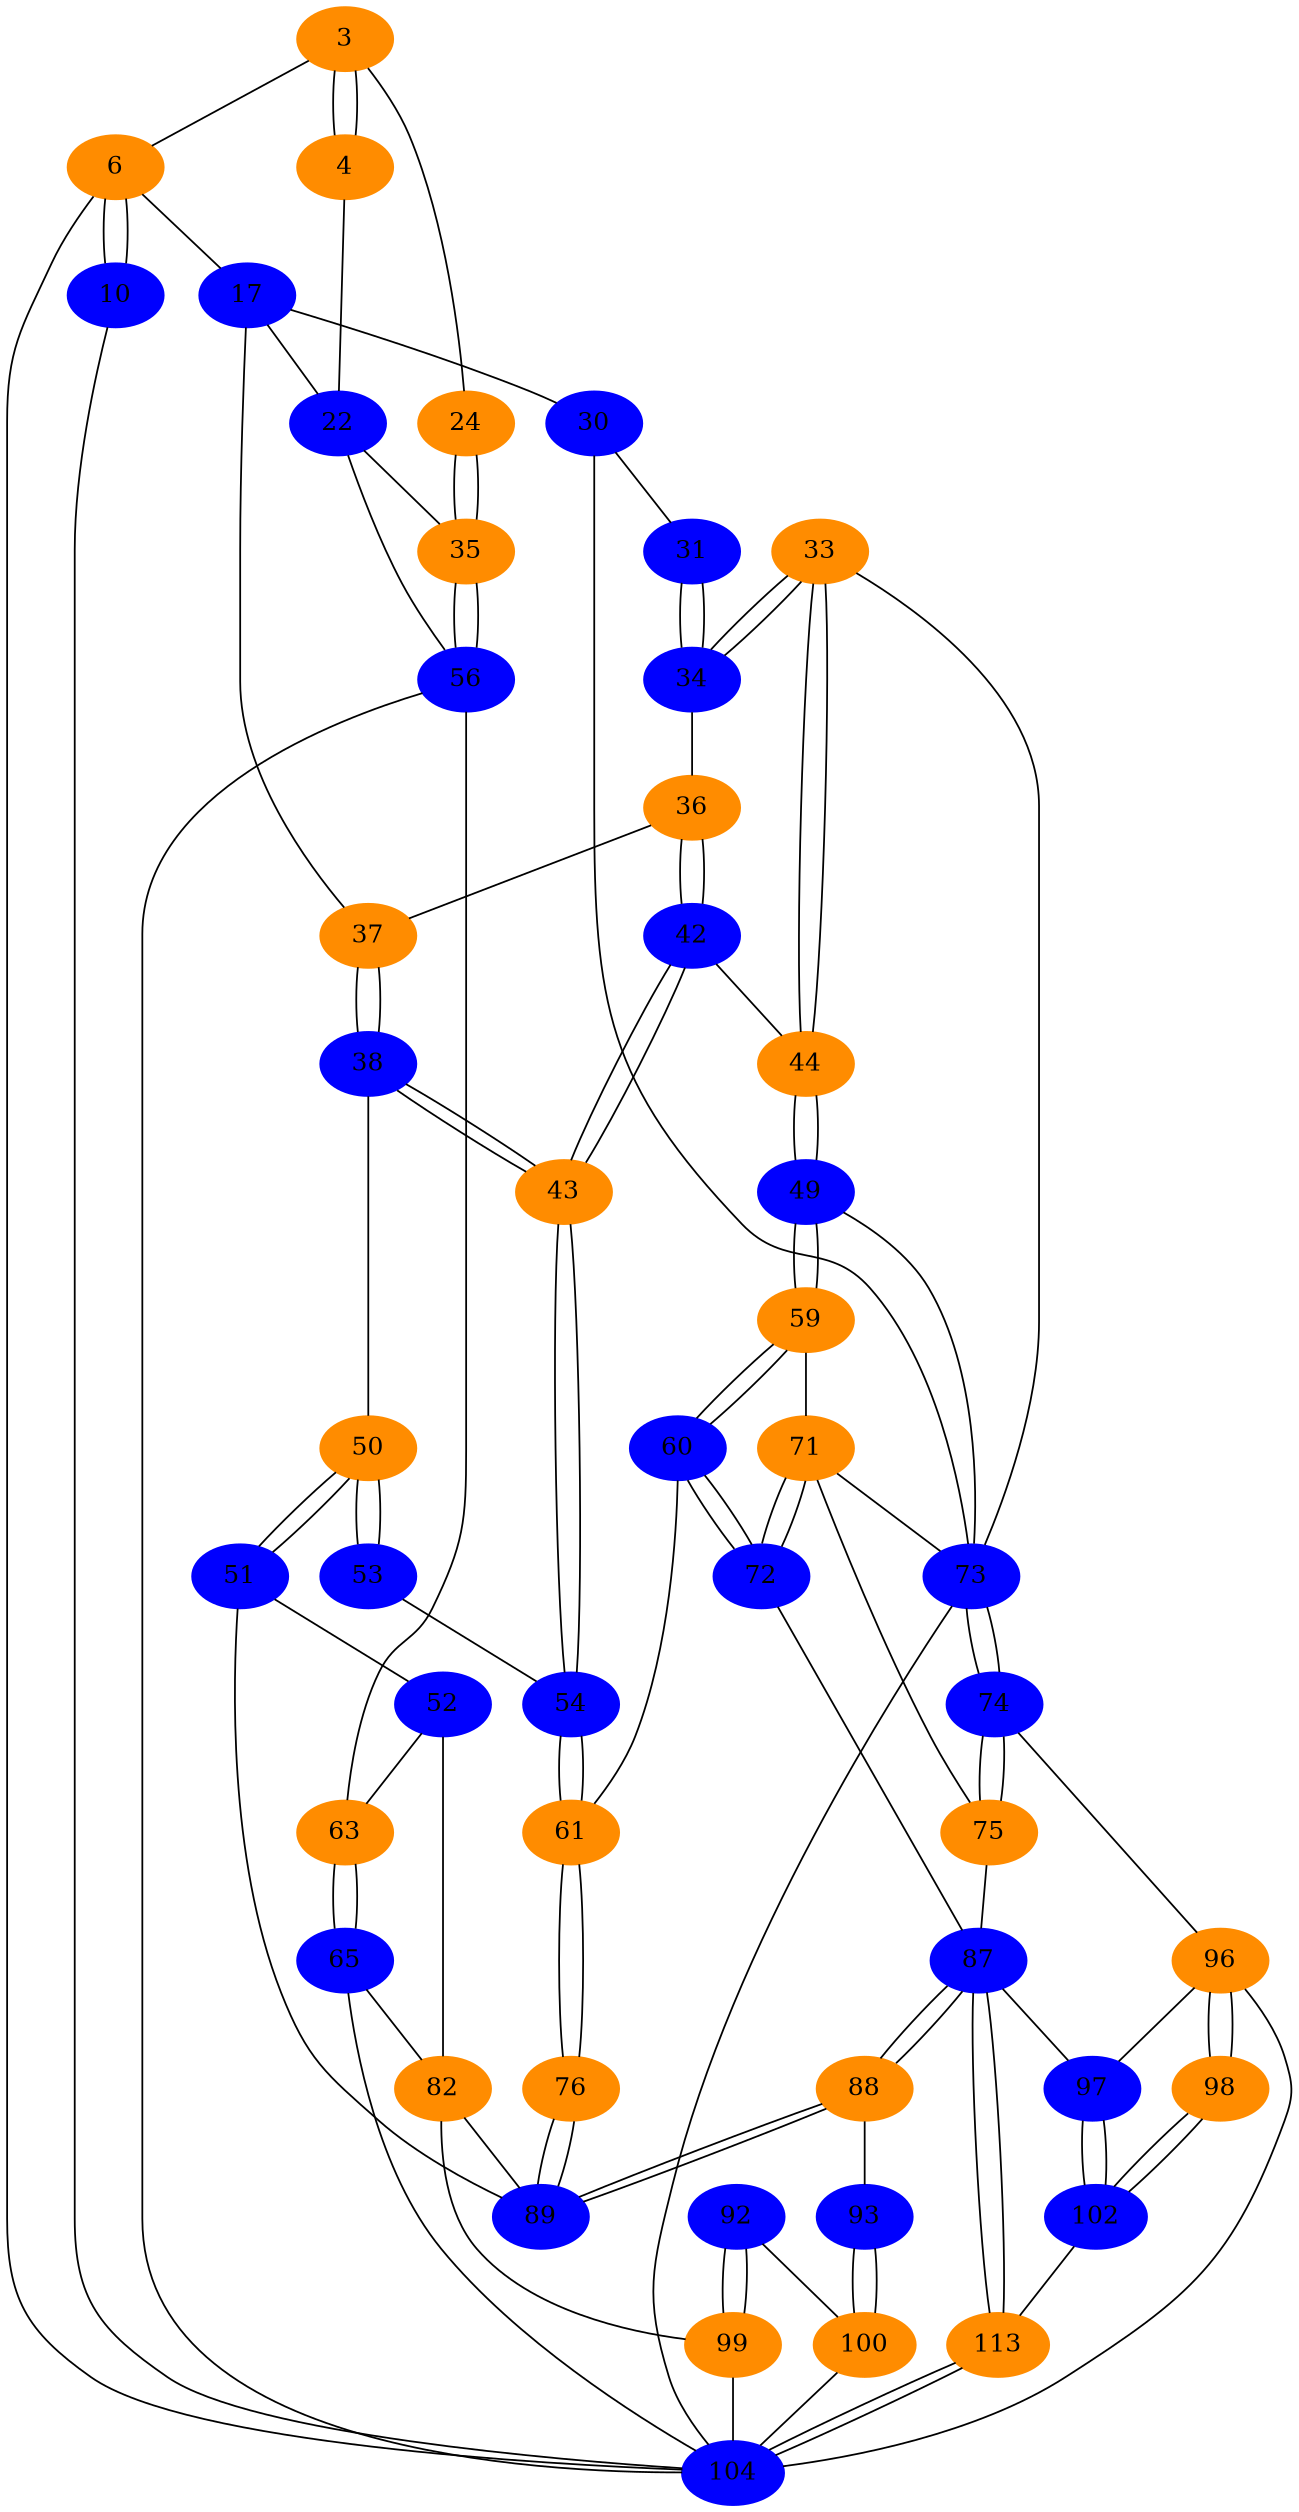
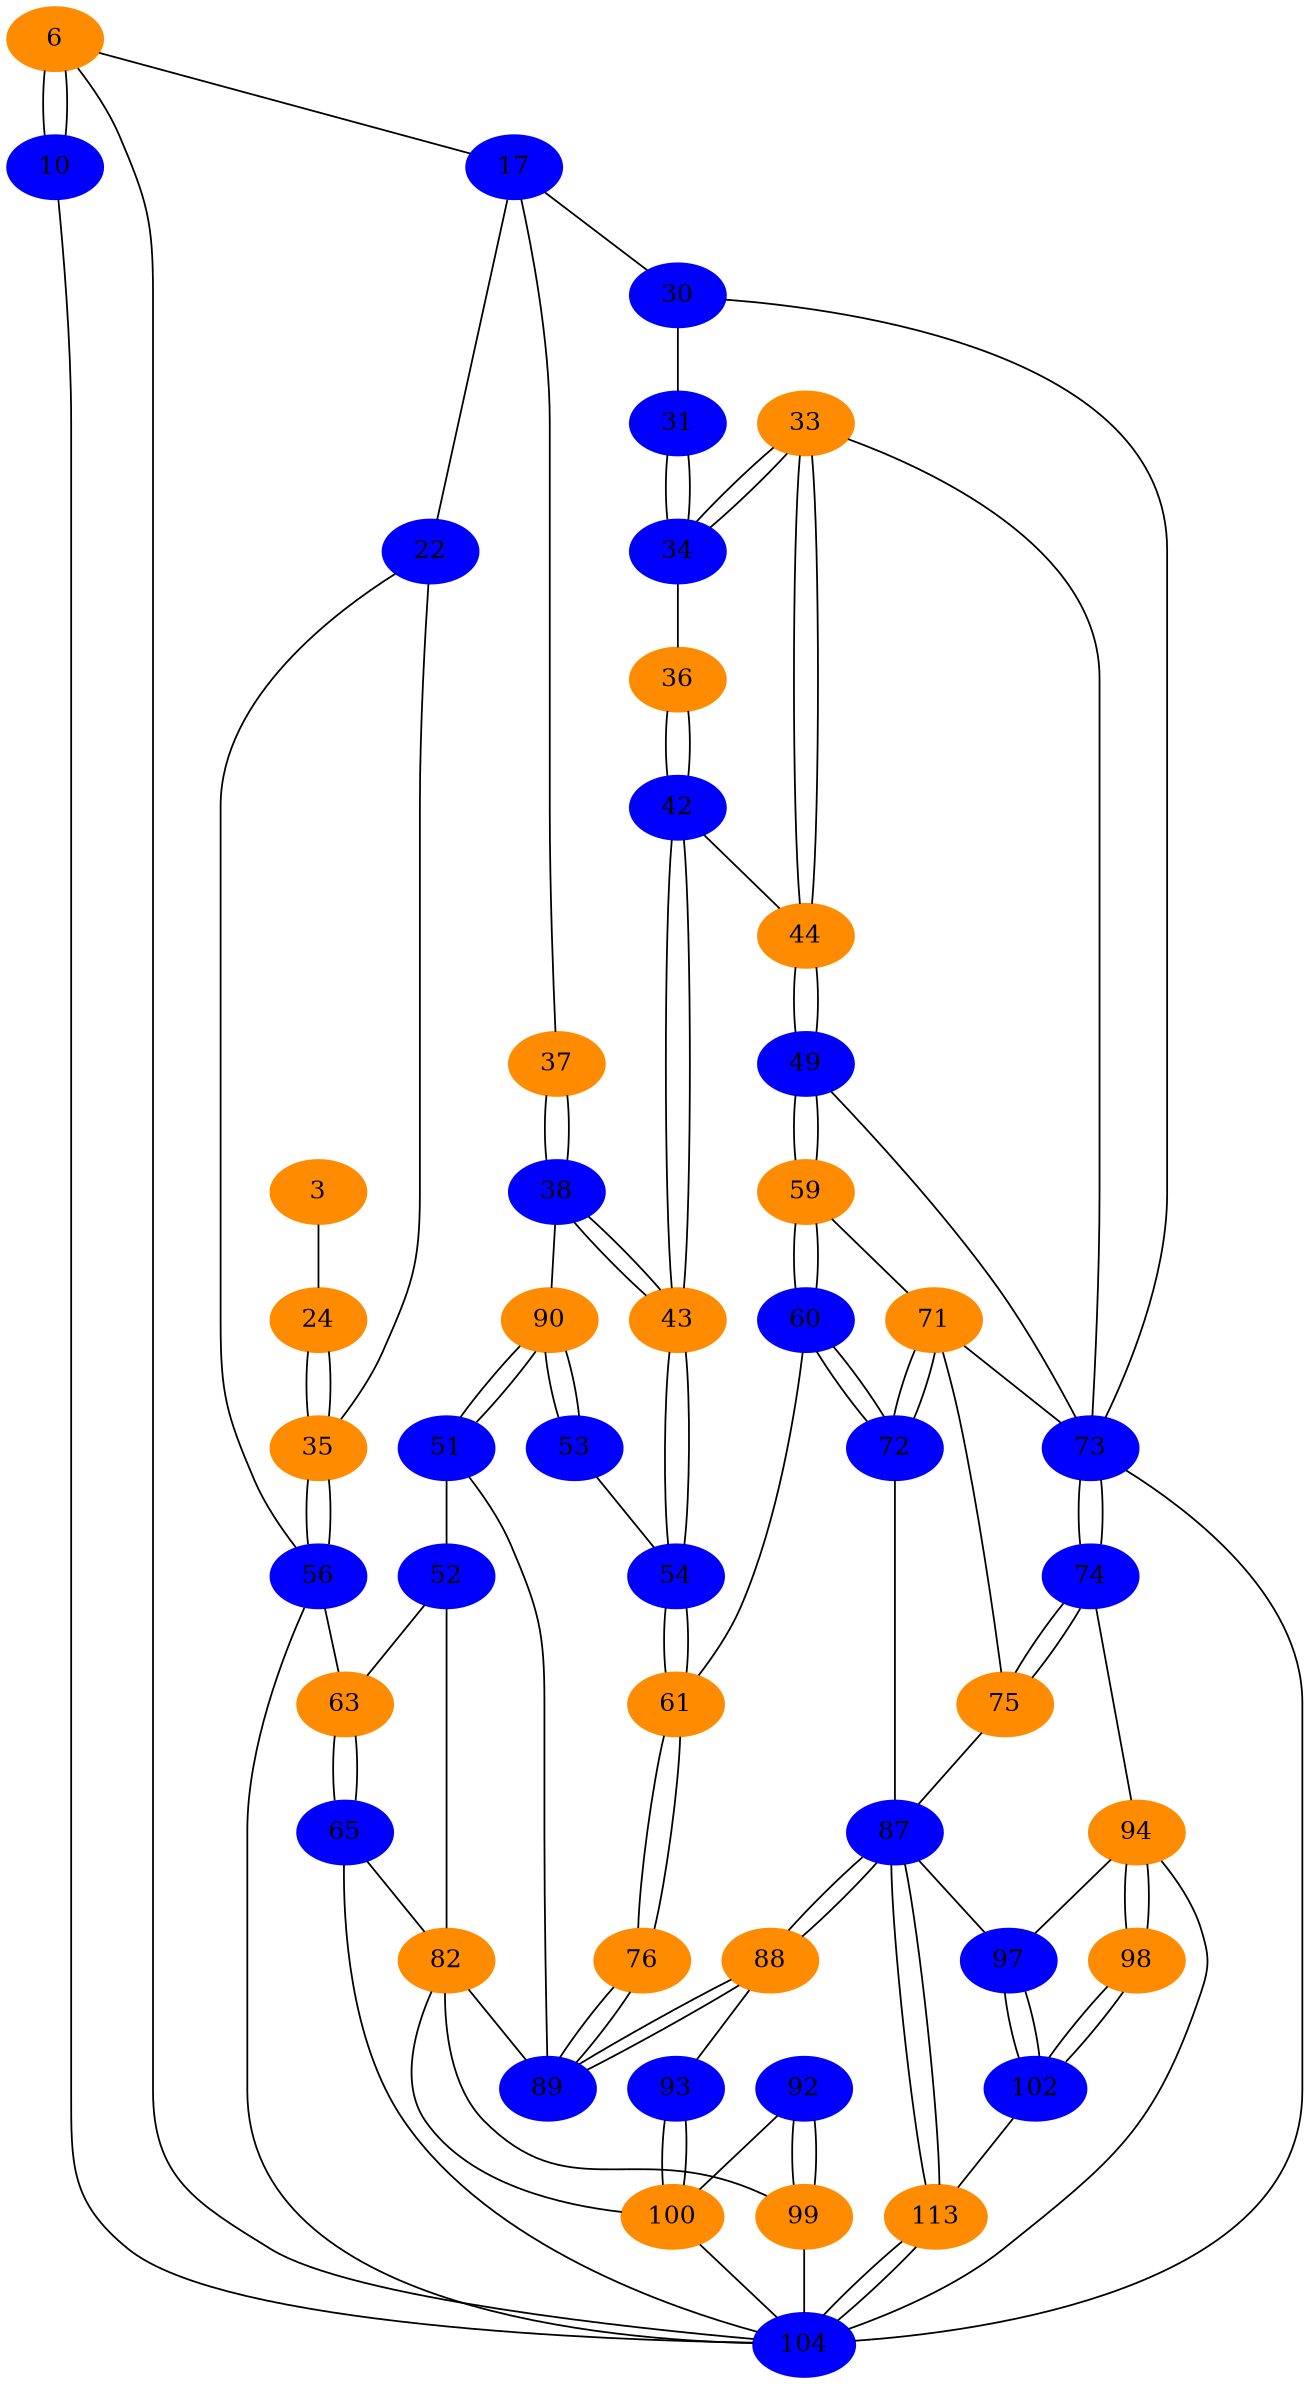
edge "3" -- "6": removed
node "4": removed
edge "36" -- "37": removed
node "50": label "50" -> "90"
node "96": label "96" -> "94"
edge "82" -- "100": added
